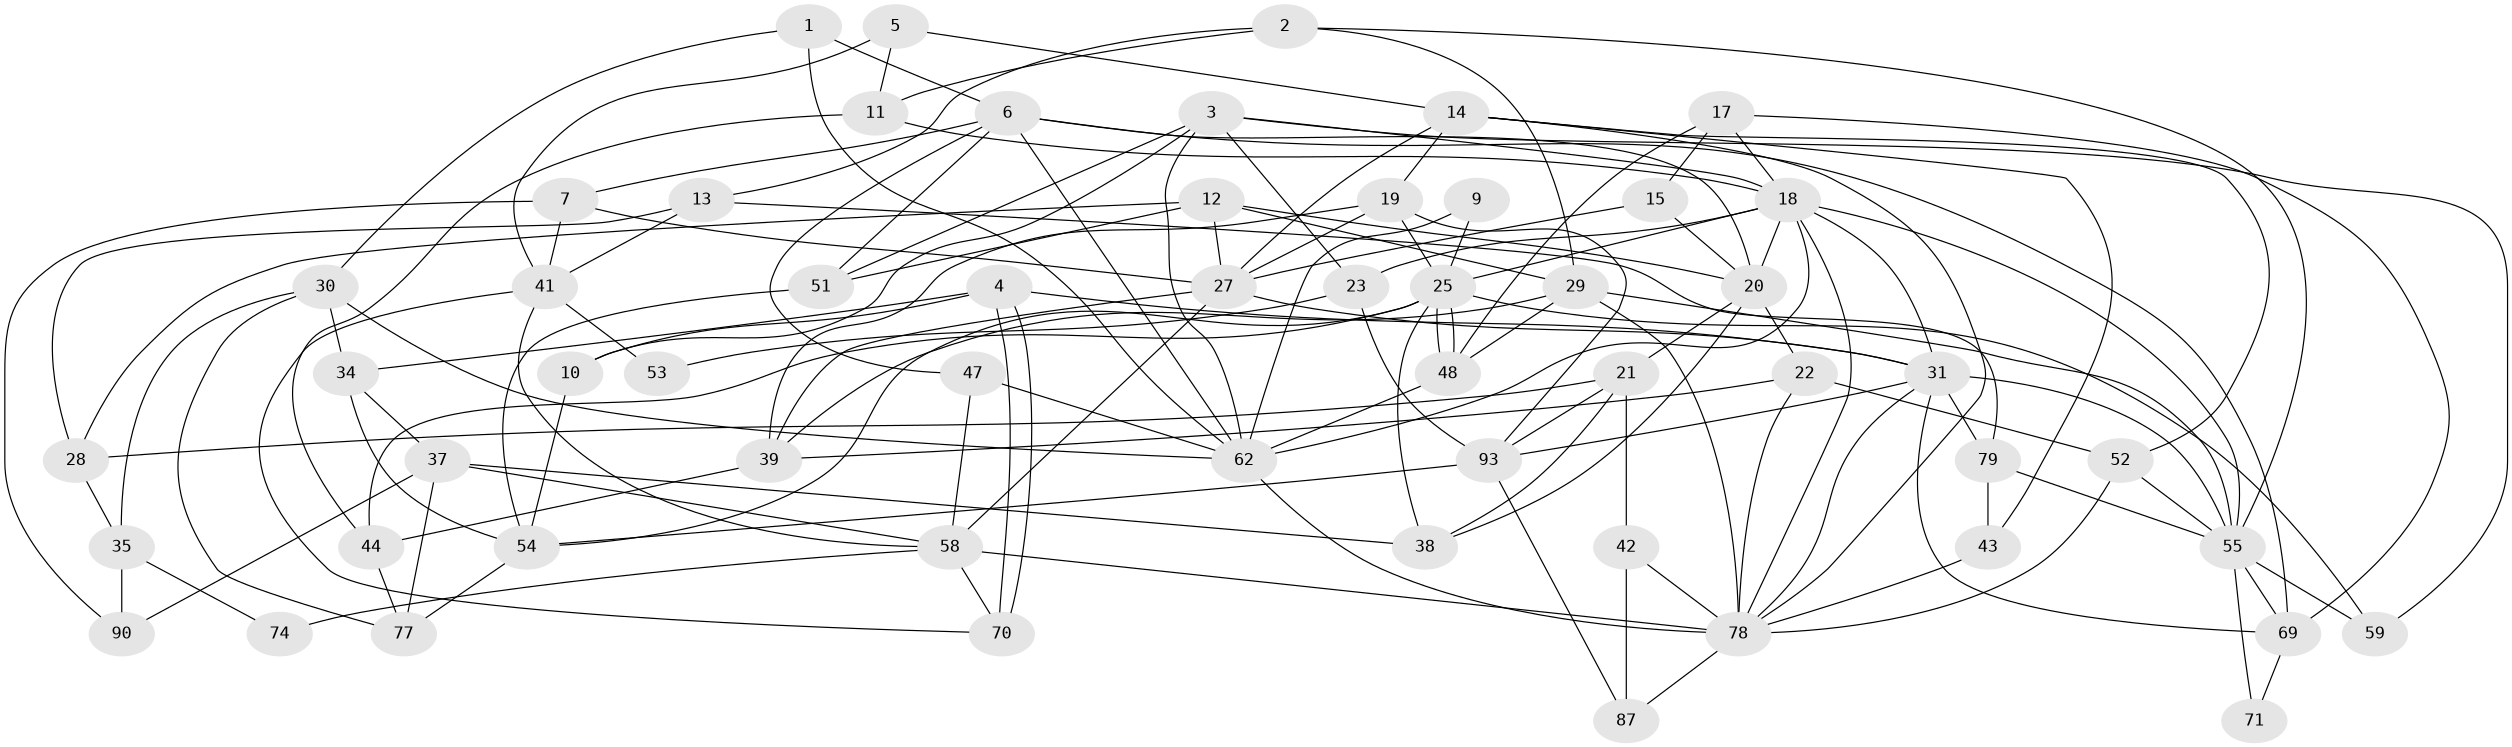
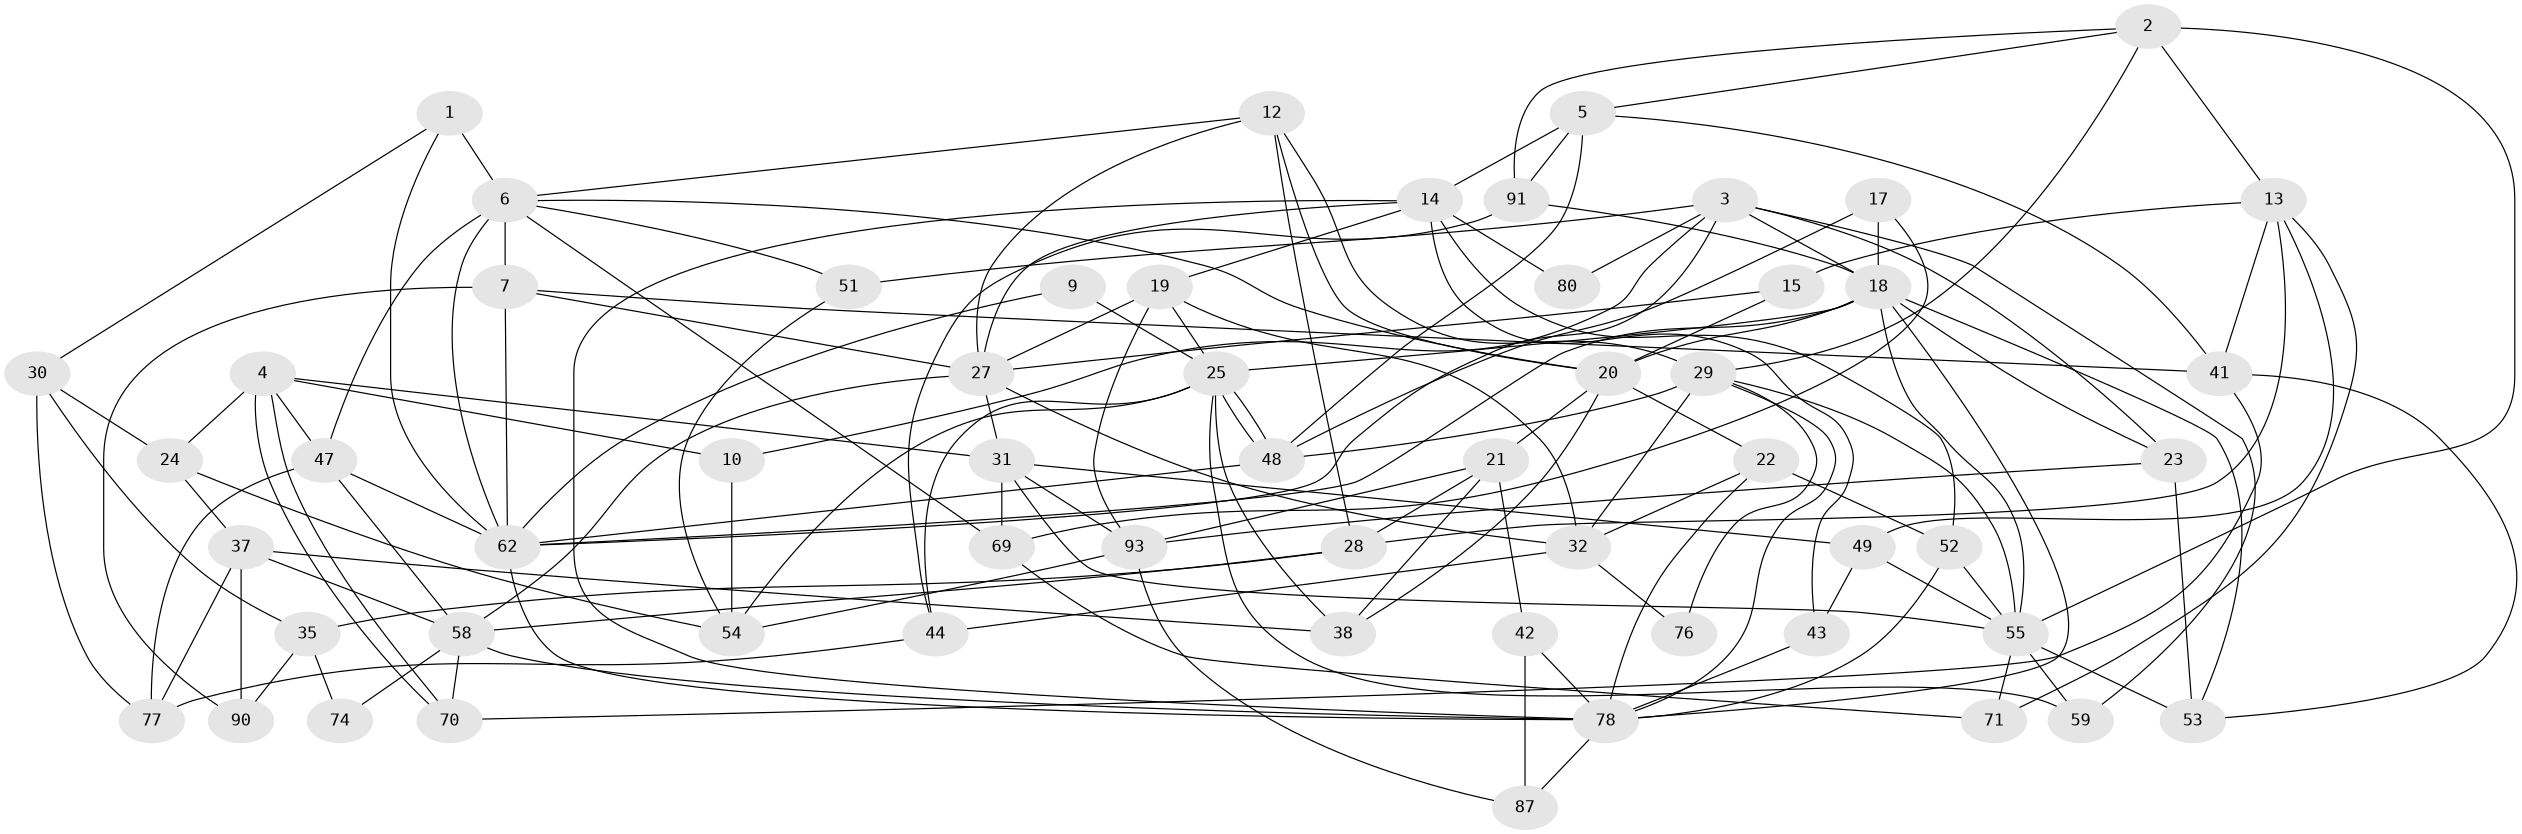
edge "2" -- "5": added
node "11": label "11" -> "91"
edge "17" -- "15": now "13" -- "15"
edge "12" -- "51": now "12" -- "6"
edge "18" -- "31": now "18" -- "53"
node "80": added
edge "5" -- "48": added
node "34": label "34" -> "24"
edge "4" -- "47": added
edge "30" -- "62": now "7" -- "62"
node "39": label "39" -> "32"
node "79": label "79" -> "49"
edge "31" -- "78": removed
edge "41" -- "58": now "28" -- "58"
edge "13" -- "71": added
edge "54" -- "77": now "47" -- "77"
edge "55" -- "69": now "55" -- "53"
node "76": added
